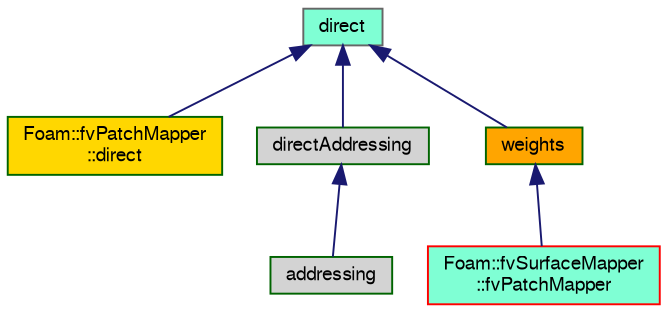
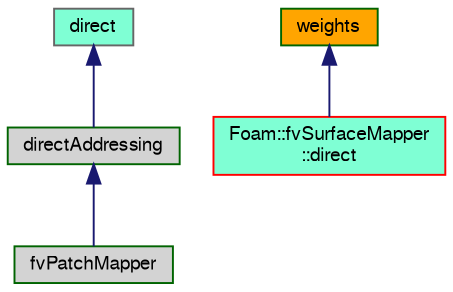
edge "weights" -> "direct": removed
node "Foam::fvPatchMapper ::direct": removed
node "addressing": label "addressing" -> "fvPatchMapper"
node "Foam::fvSurfaceMapper ::fvPatchMapper": label "Foam::fvSurfaceMapper ::fvPatchMapper" -> "Foam::fvSurfaceMapper ::direct"
